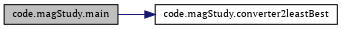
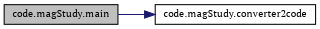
node "code.magStudy.converter2leastBest": label "code.magStudy.converter2leastBest" -> "code.magStudy.converter2code"
